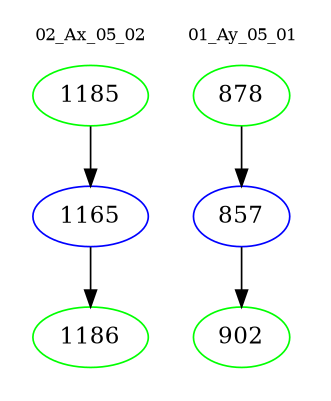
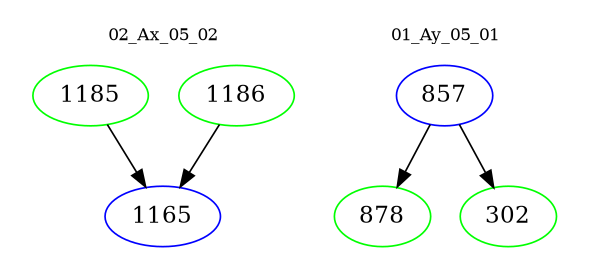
edge "878" -> "857": reversed
edge "1165" -> "1186": reversed
node "902": label "902" -> "302"
